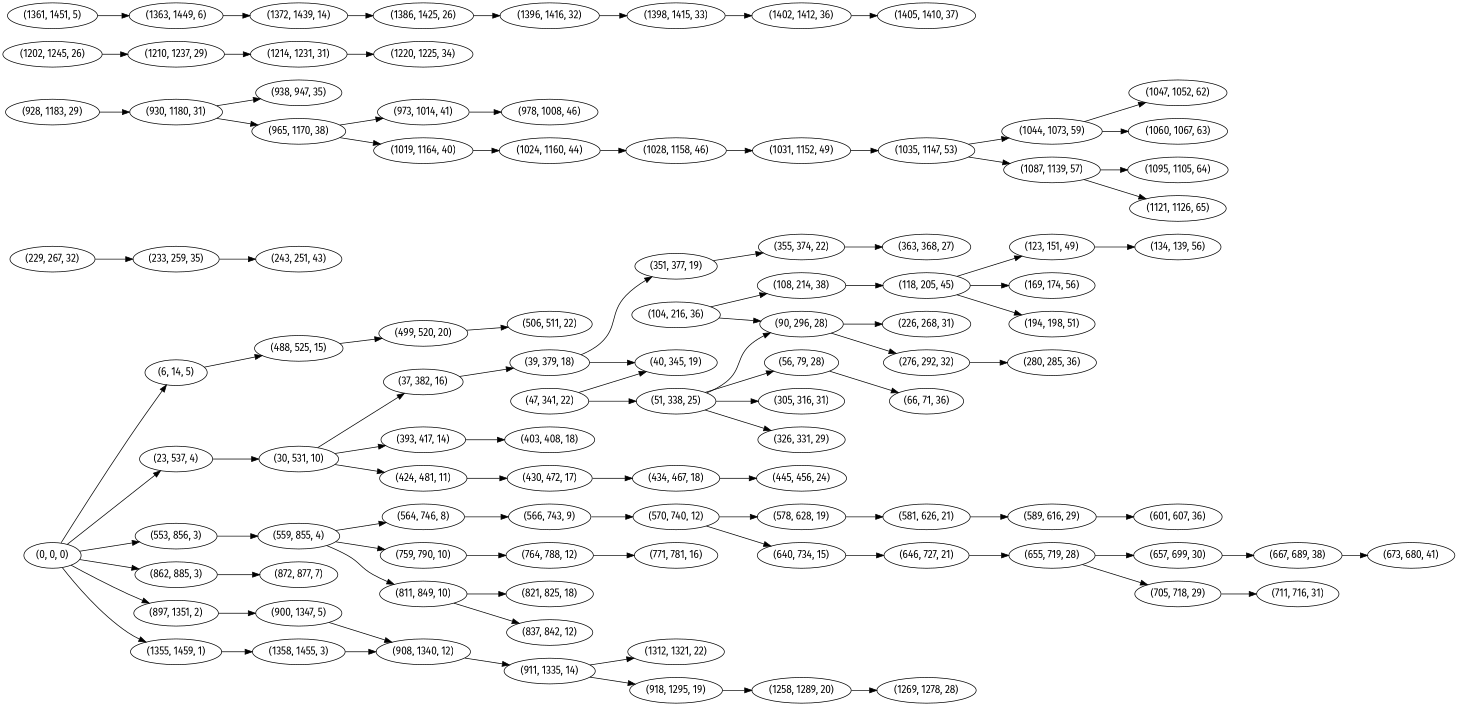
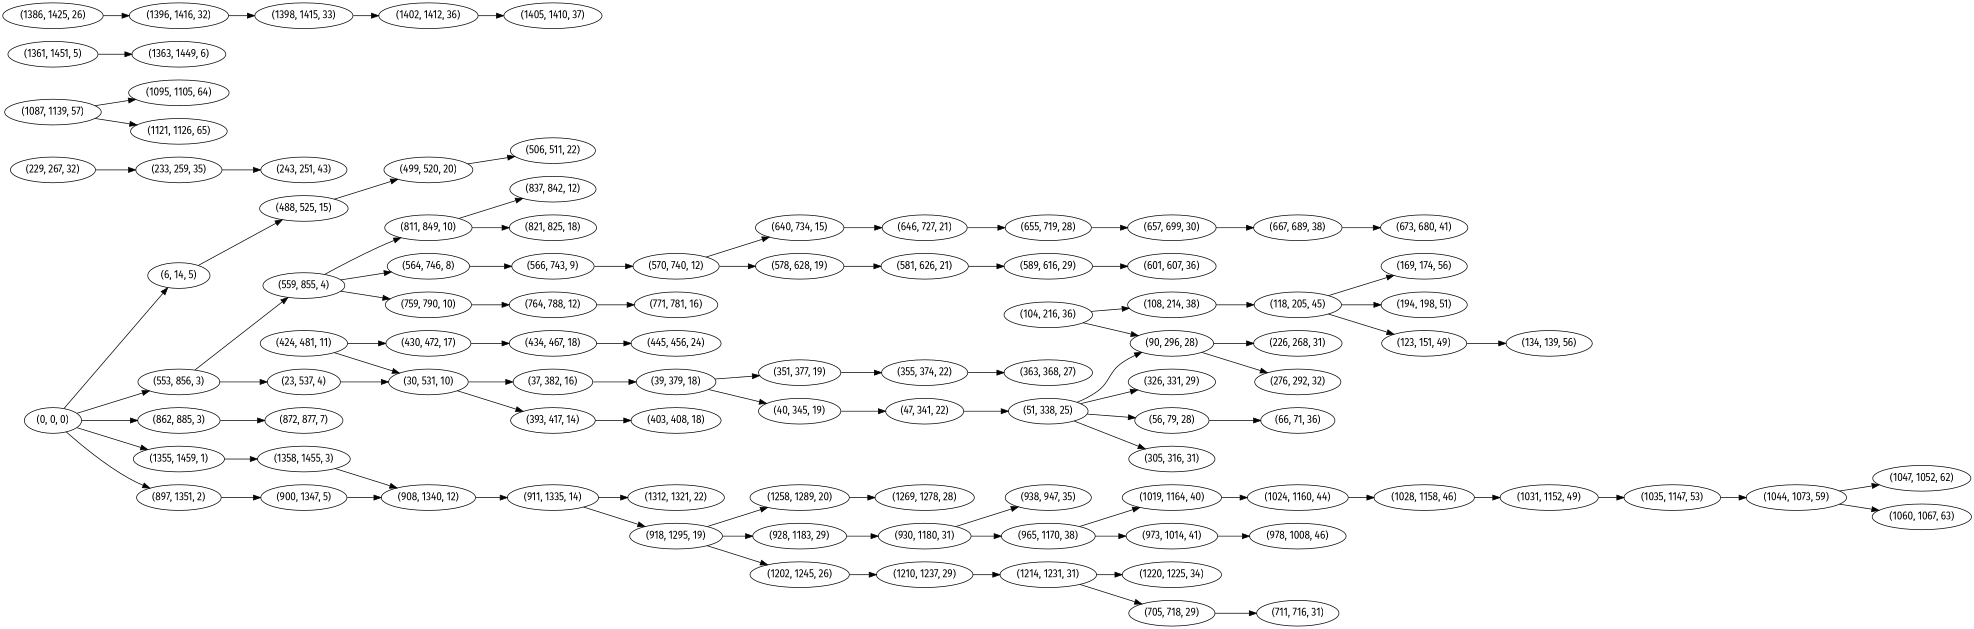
node "(1372, 1439, 14)": removed
edge "(1035, 1147, 53)" -> "(1087, 1139, 57)": removed
node "(280, 285, 36)": removed
edge "(47, 341, 22)" -> "(40, 345, 19)": reversed
edge "(30, 531, 10)" -> "(424, 481, 11)": reversed
edge "(0, 0, 0)" -> "(23, 537, 4)": now "(553, 856, 3)" -> "(23, 537, 4)"
edge "(918, 1295, 19)" -> "(928, 1183, 29)": added
edge "(918, 1295, 19)" -> "(1202, 1245, 26)": added
edge "(655, 719, 28)" -> "(705, 718, 29)": now "(1214, 1231, 31)" -> "(705, 718, 29)"
